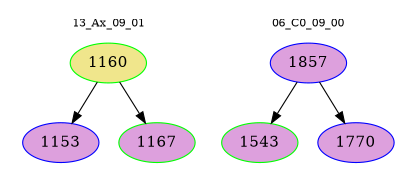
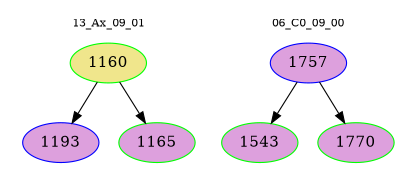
node "1857": label "1857" -> "1757"
node "1153": label "1153" -> "1193"
node "1167": label "1167" -> "1165"
node "1770": color blue -> green
